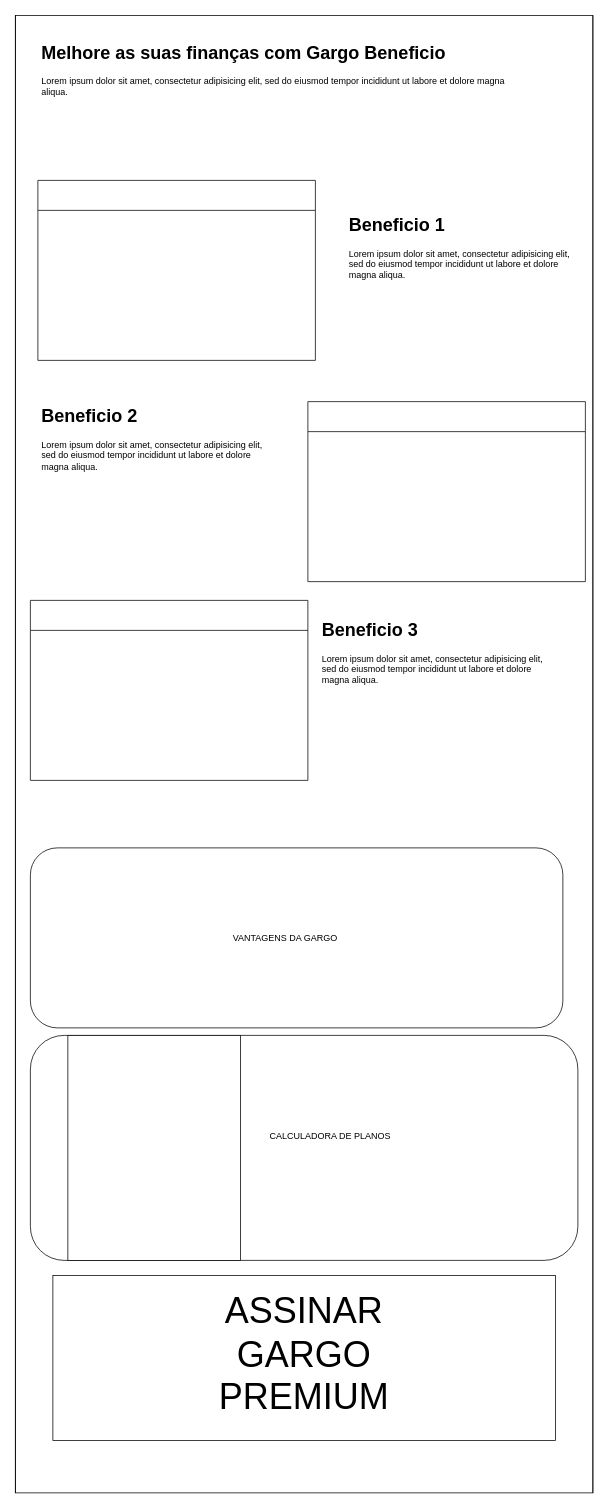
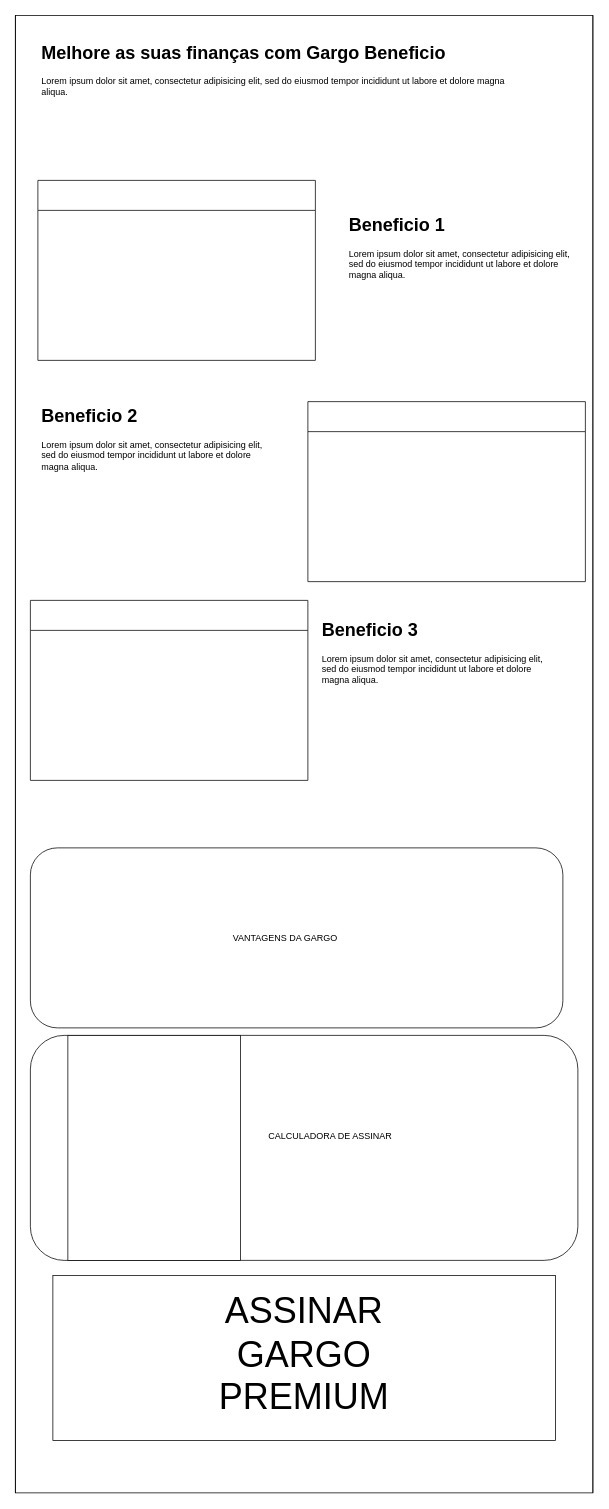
node "CALCULADORA DE PLANOS": label "CALCULADORA DE PLANOS" -> "CALCULADORA DE ASSINAR"
